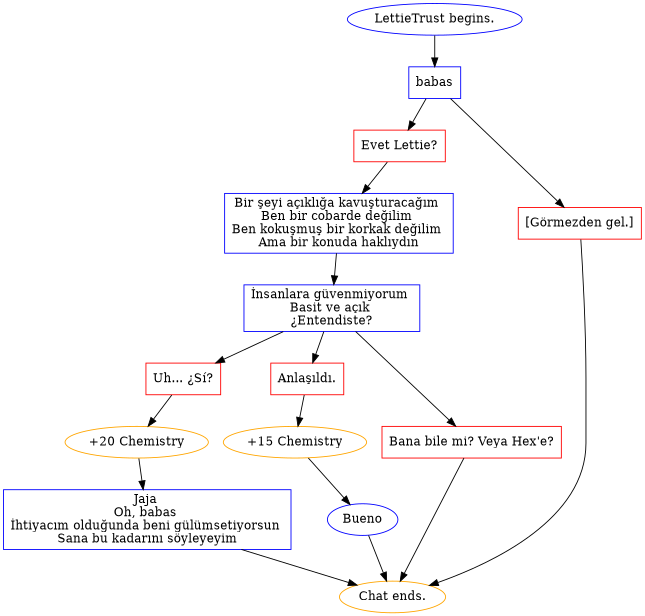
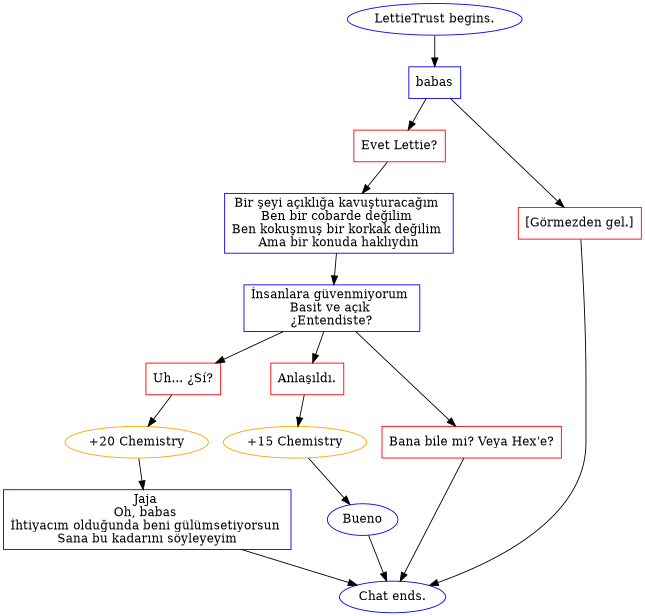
node "Chat ends.": color orange -> blue
